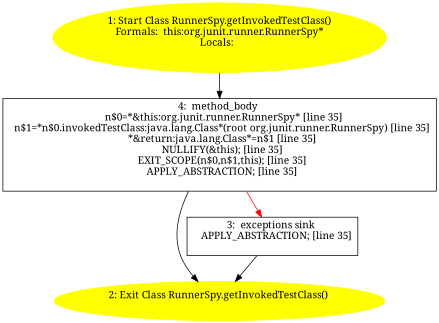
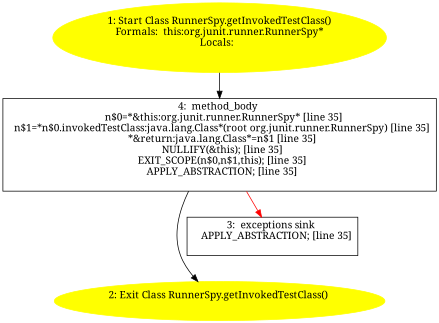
edge "3:  exceptions sink APPLY_ABSTRACTION; [line 35]" -> "2: Exit Class RunnerSpy.getInvokedTestClass()": removed
